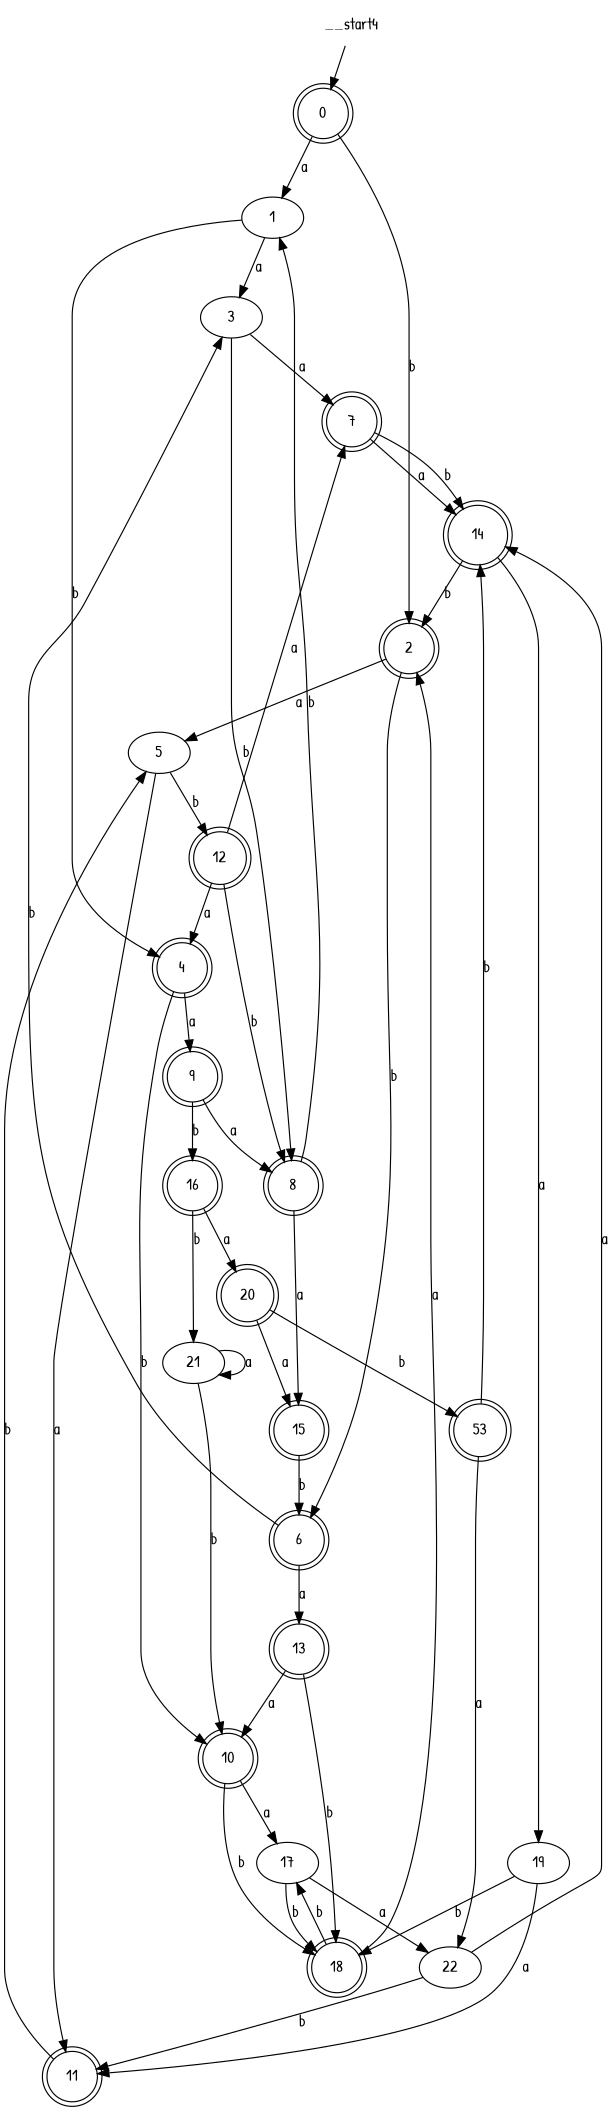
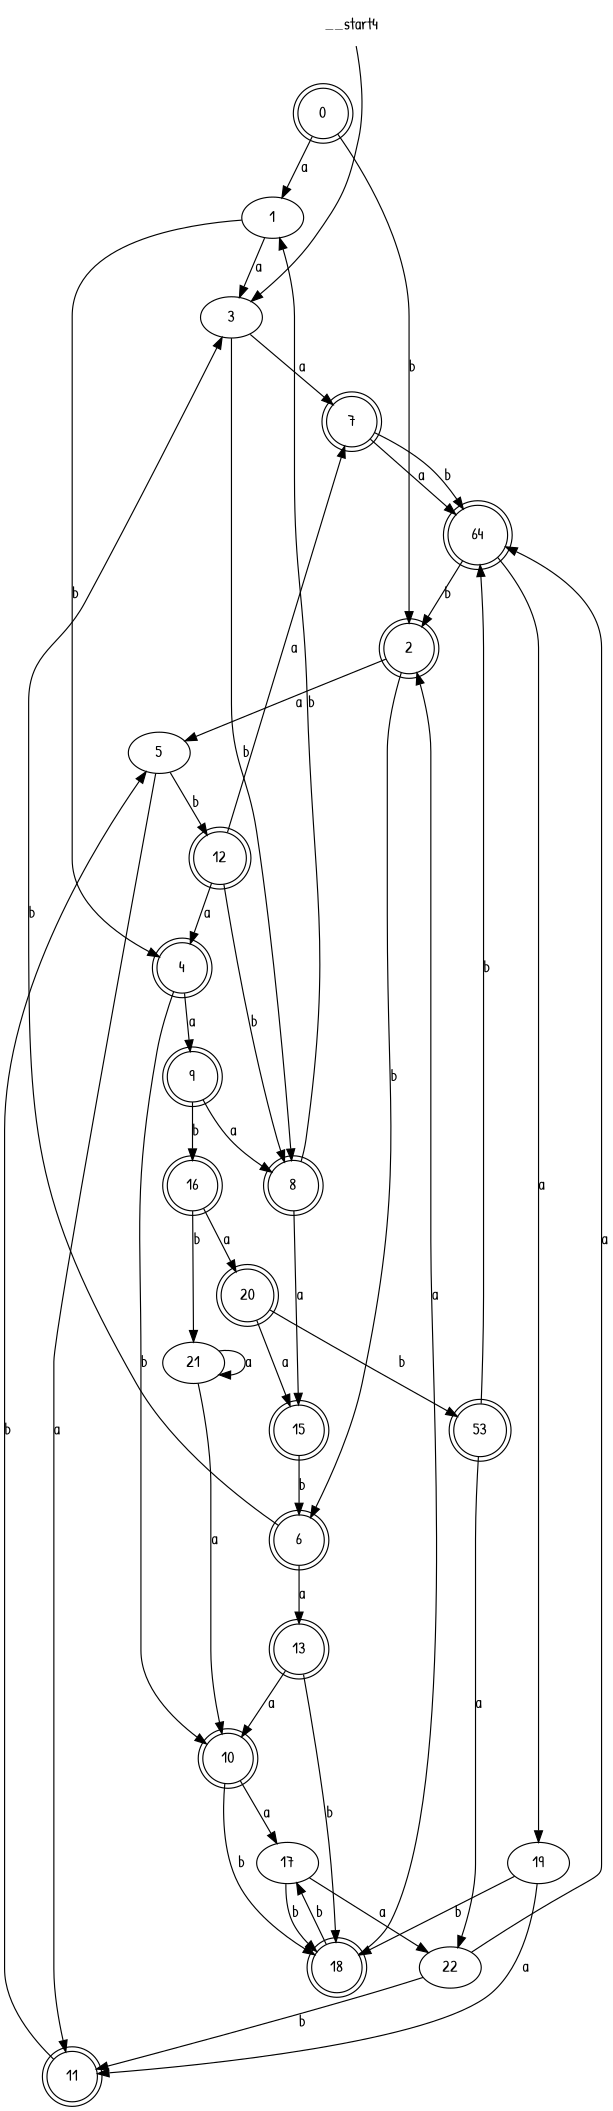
edge "__start4" -> "0": now "__start4" -> "3"
node "14": label "14" -> "64"
edge "21" -> "10": label "b" -> "a"
